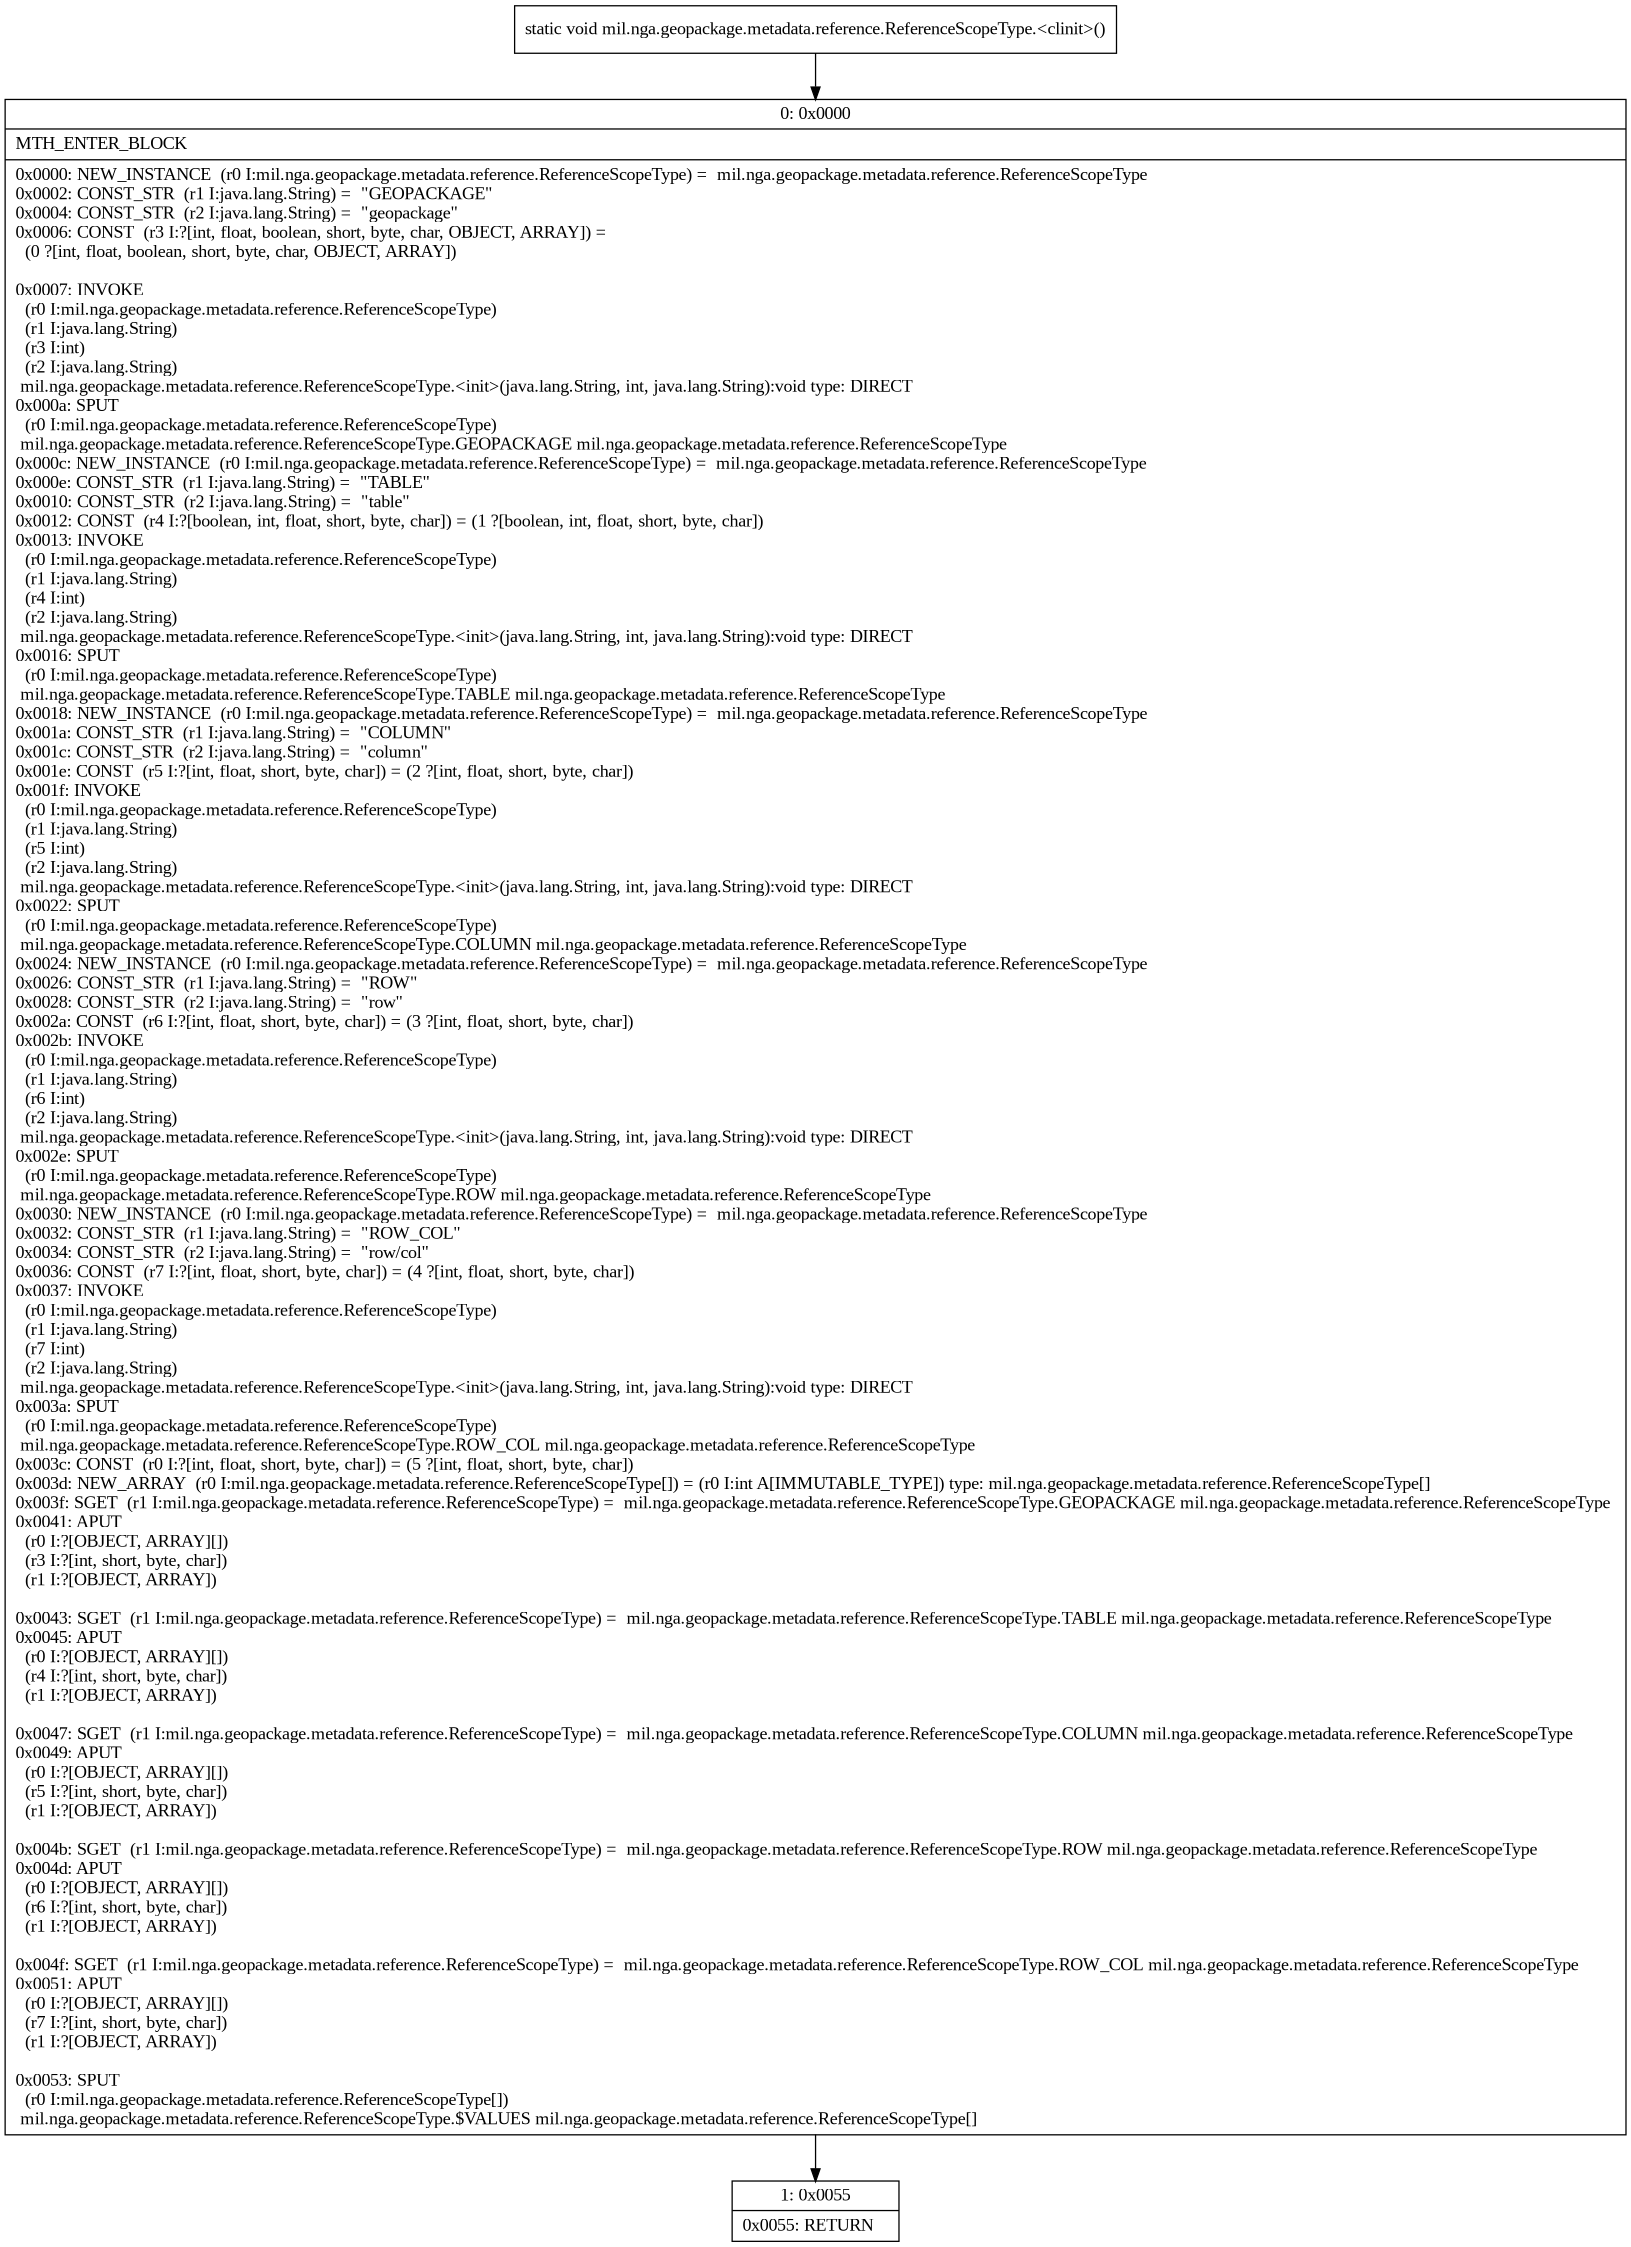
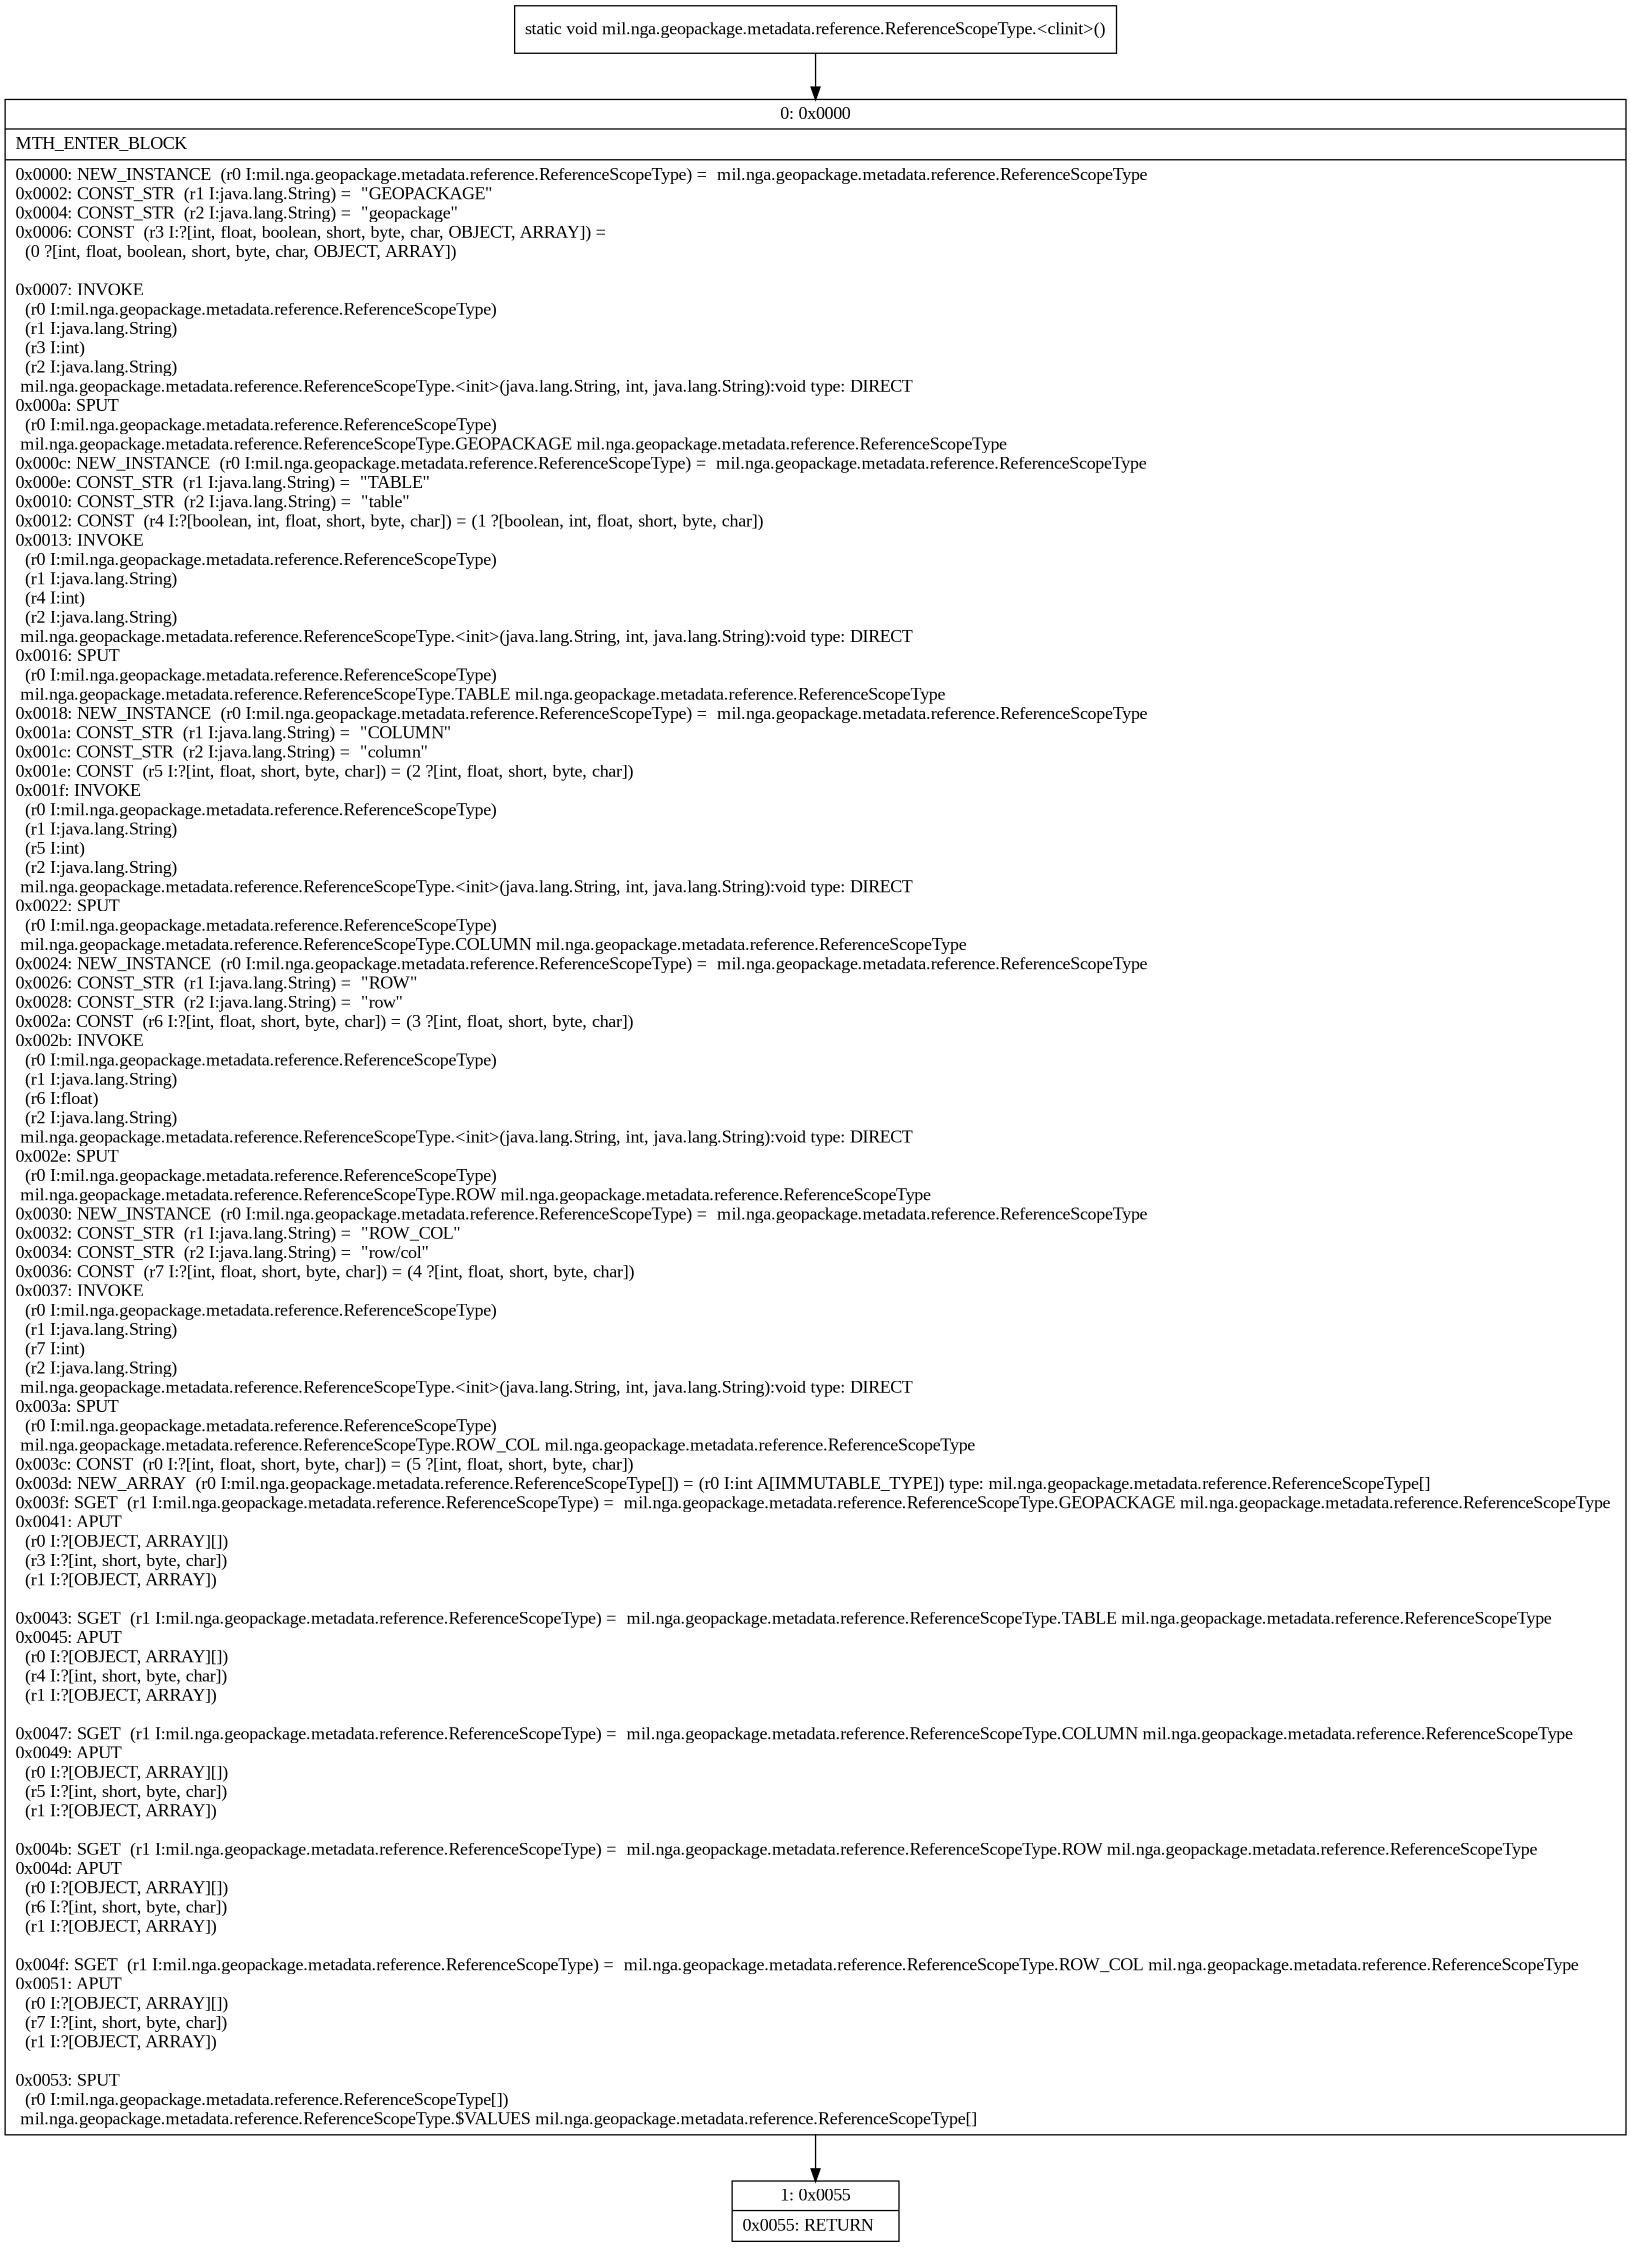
node "0: 0x0000": text "(r6 I:int)" -> "(r6 I:float)"
